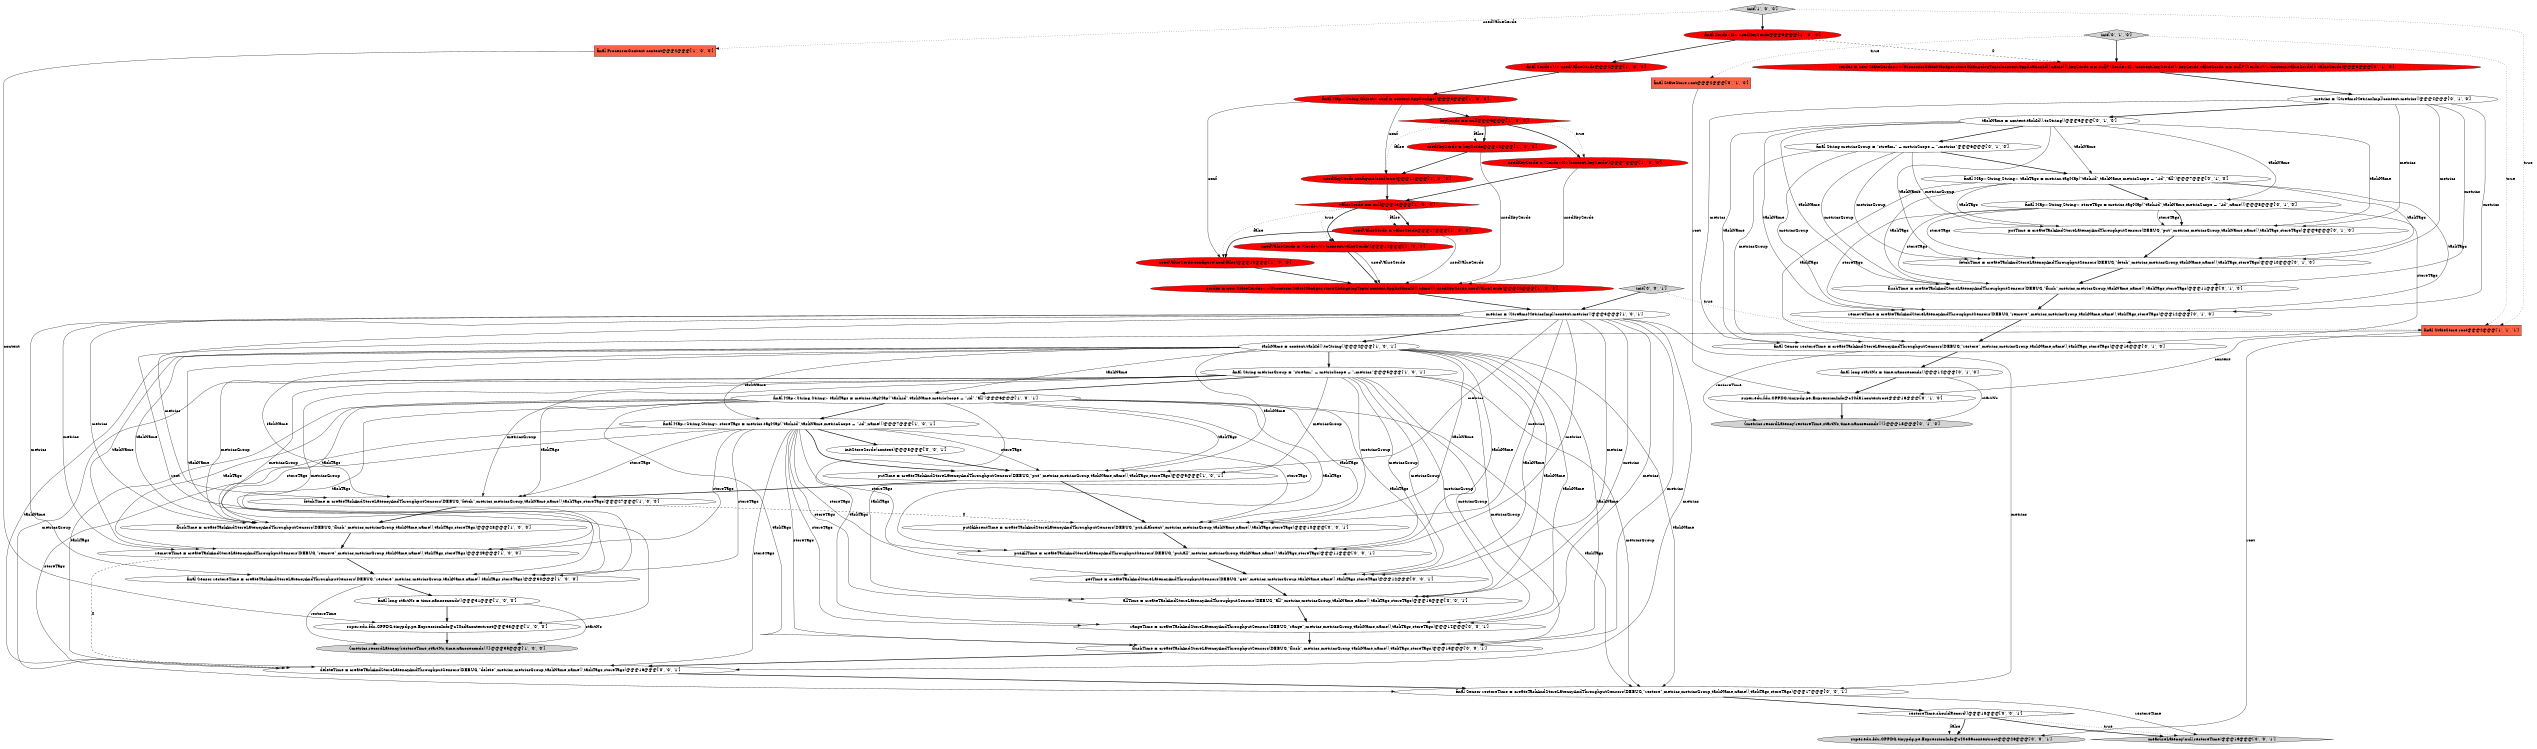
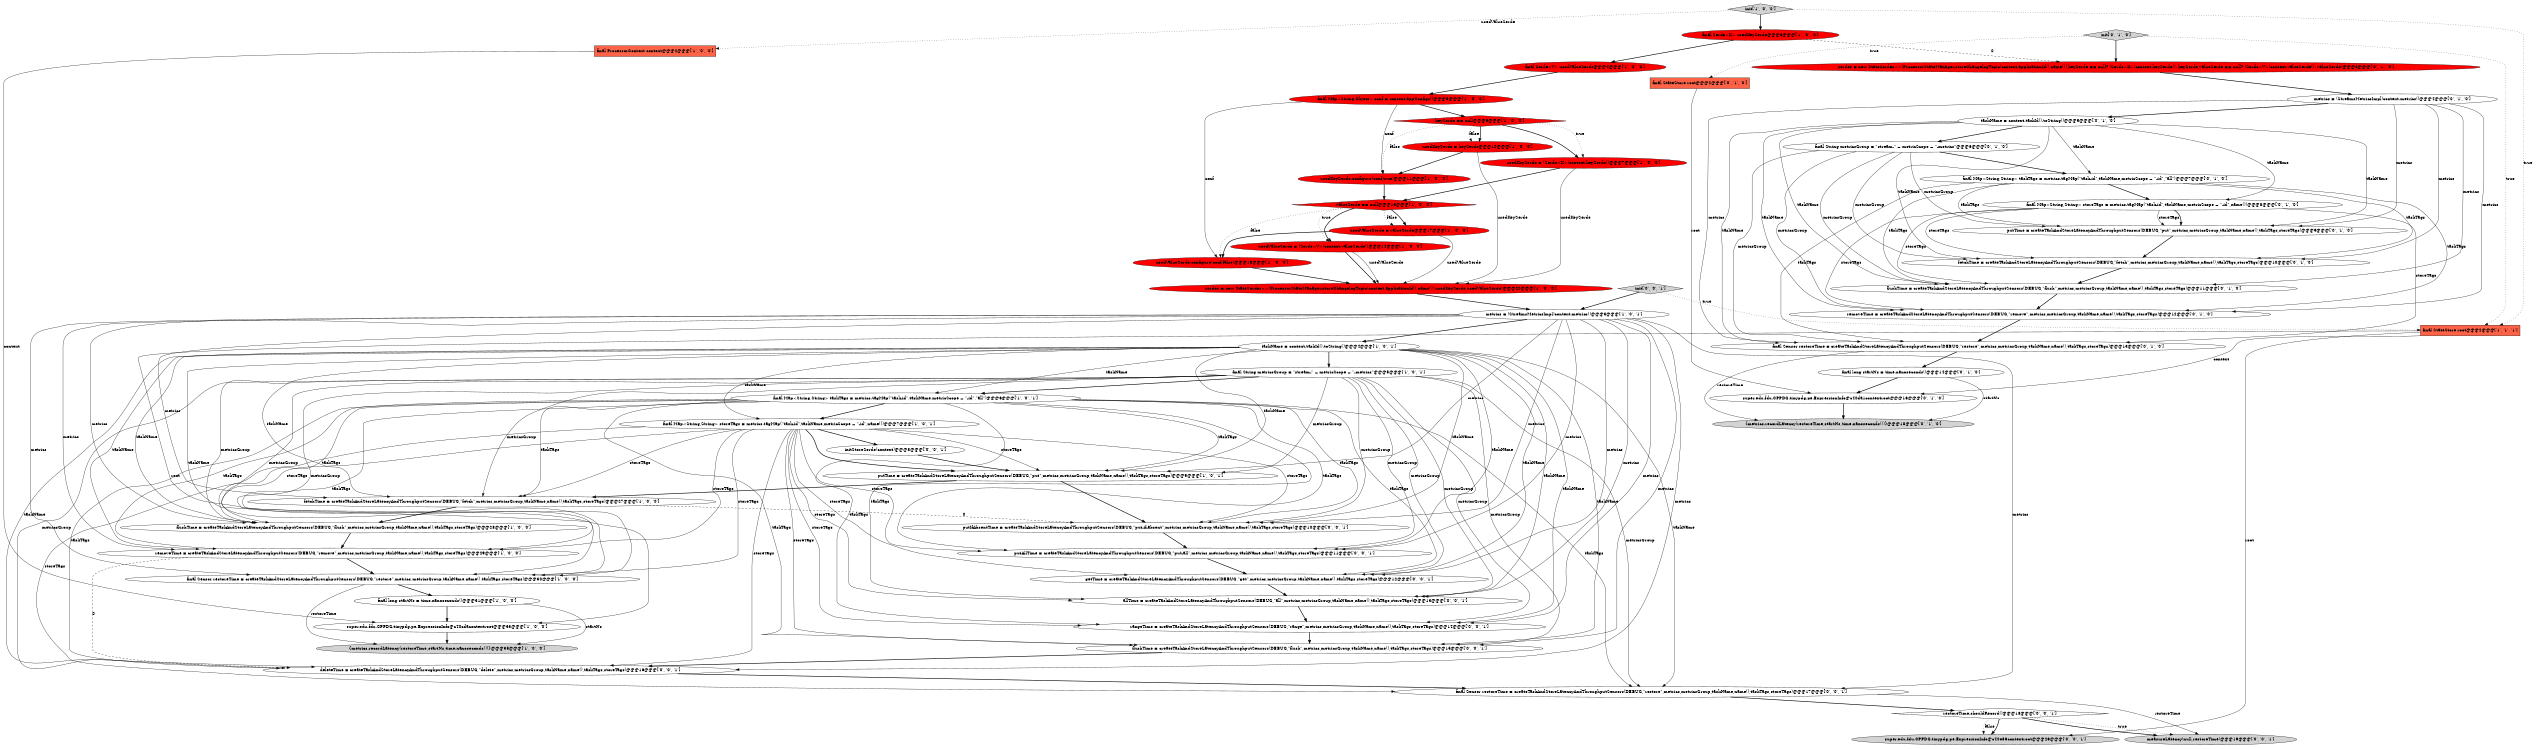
node "measureLatency(null,restoreTime)@@@19@@@['0', '0', '1']": shape diamond -> ellipse
